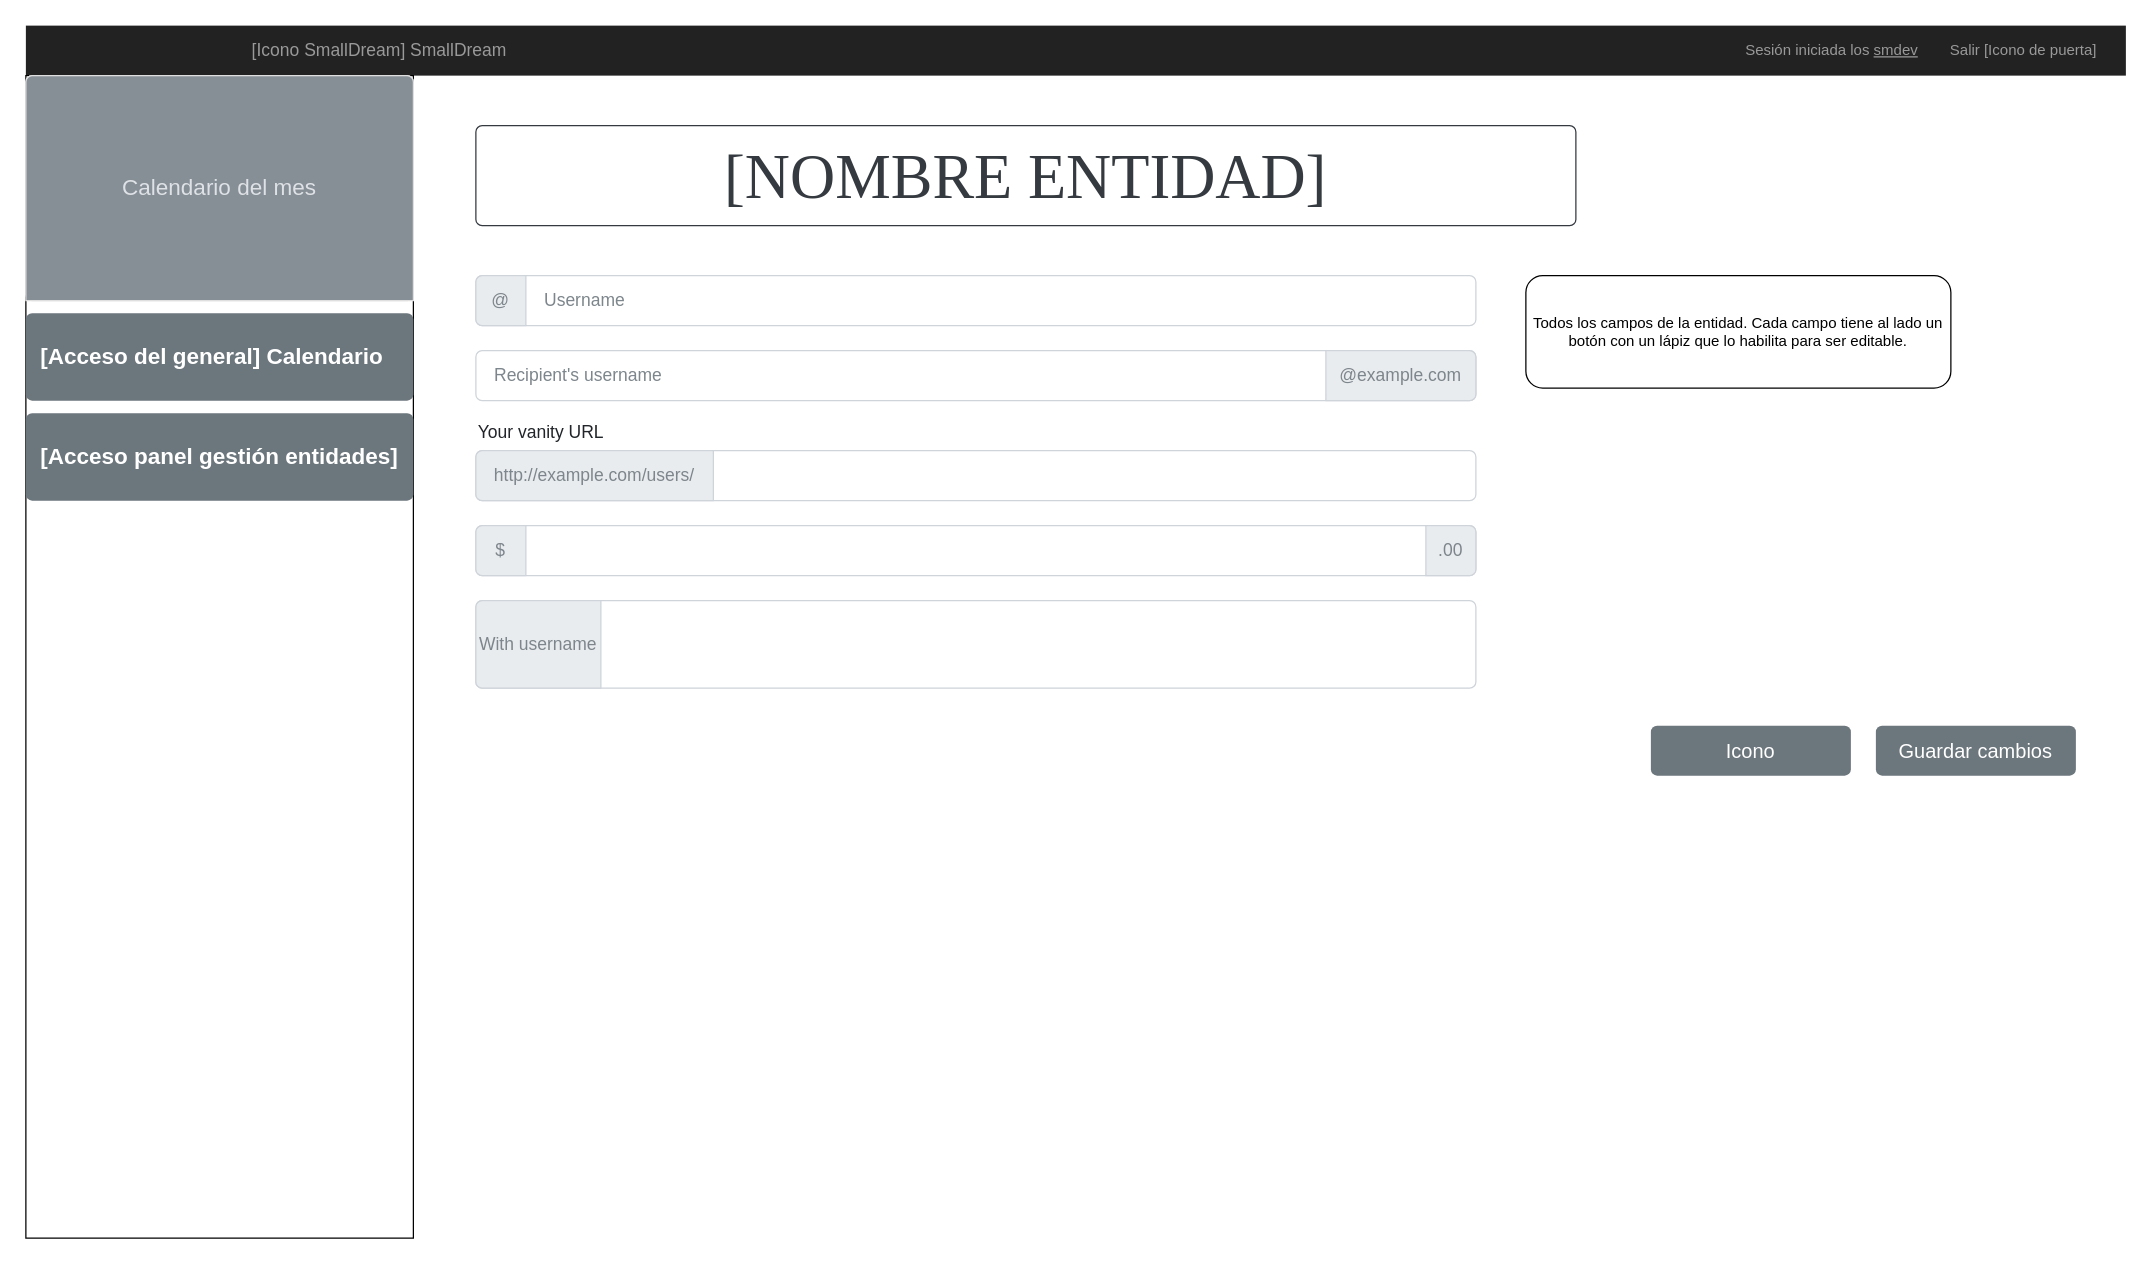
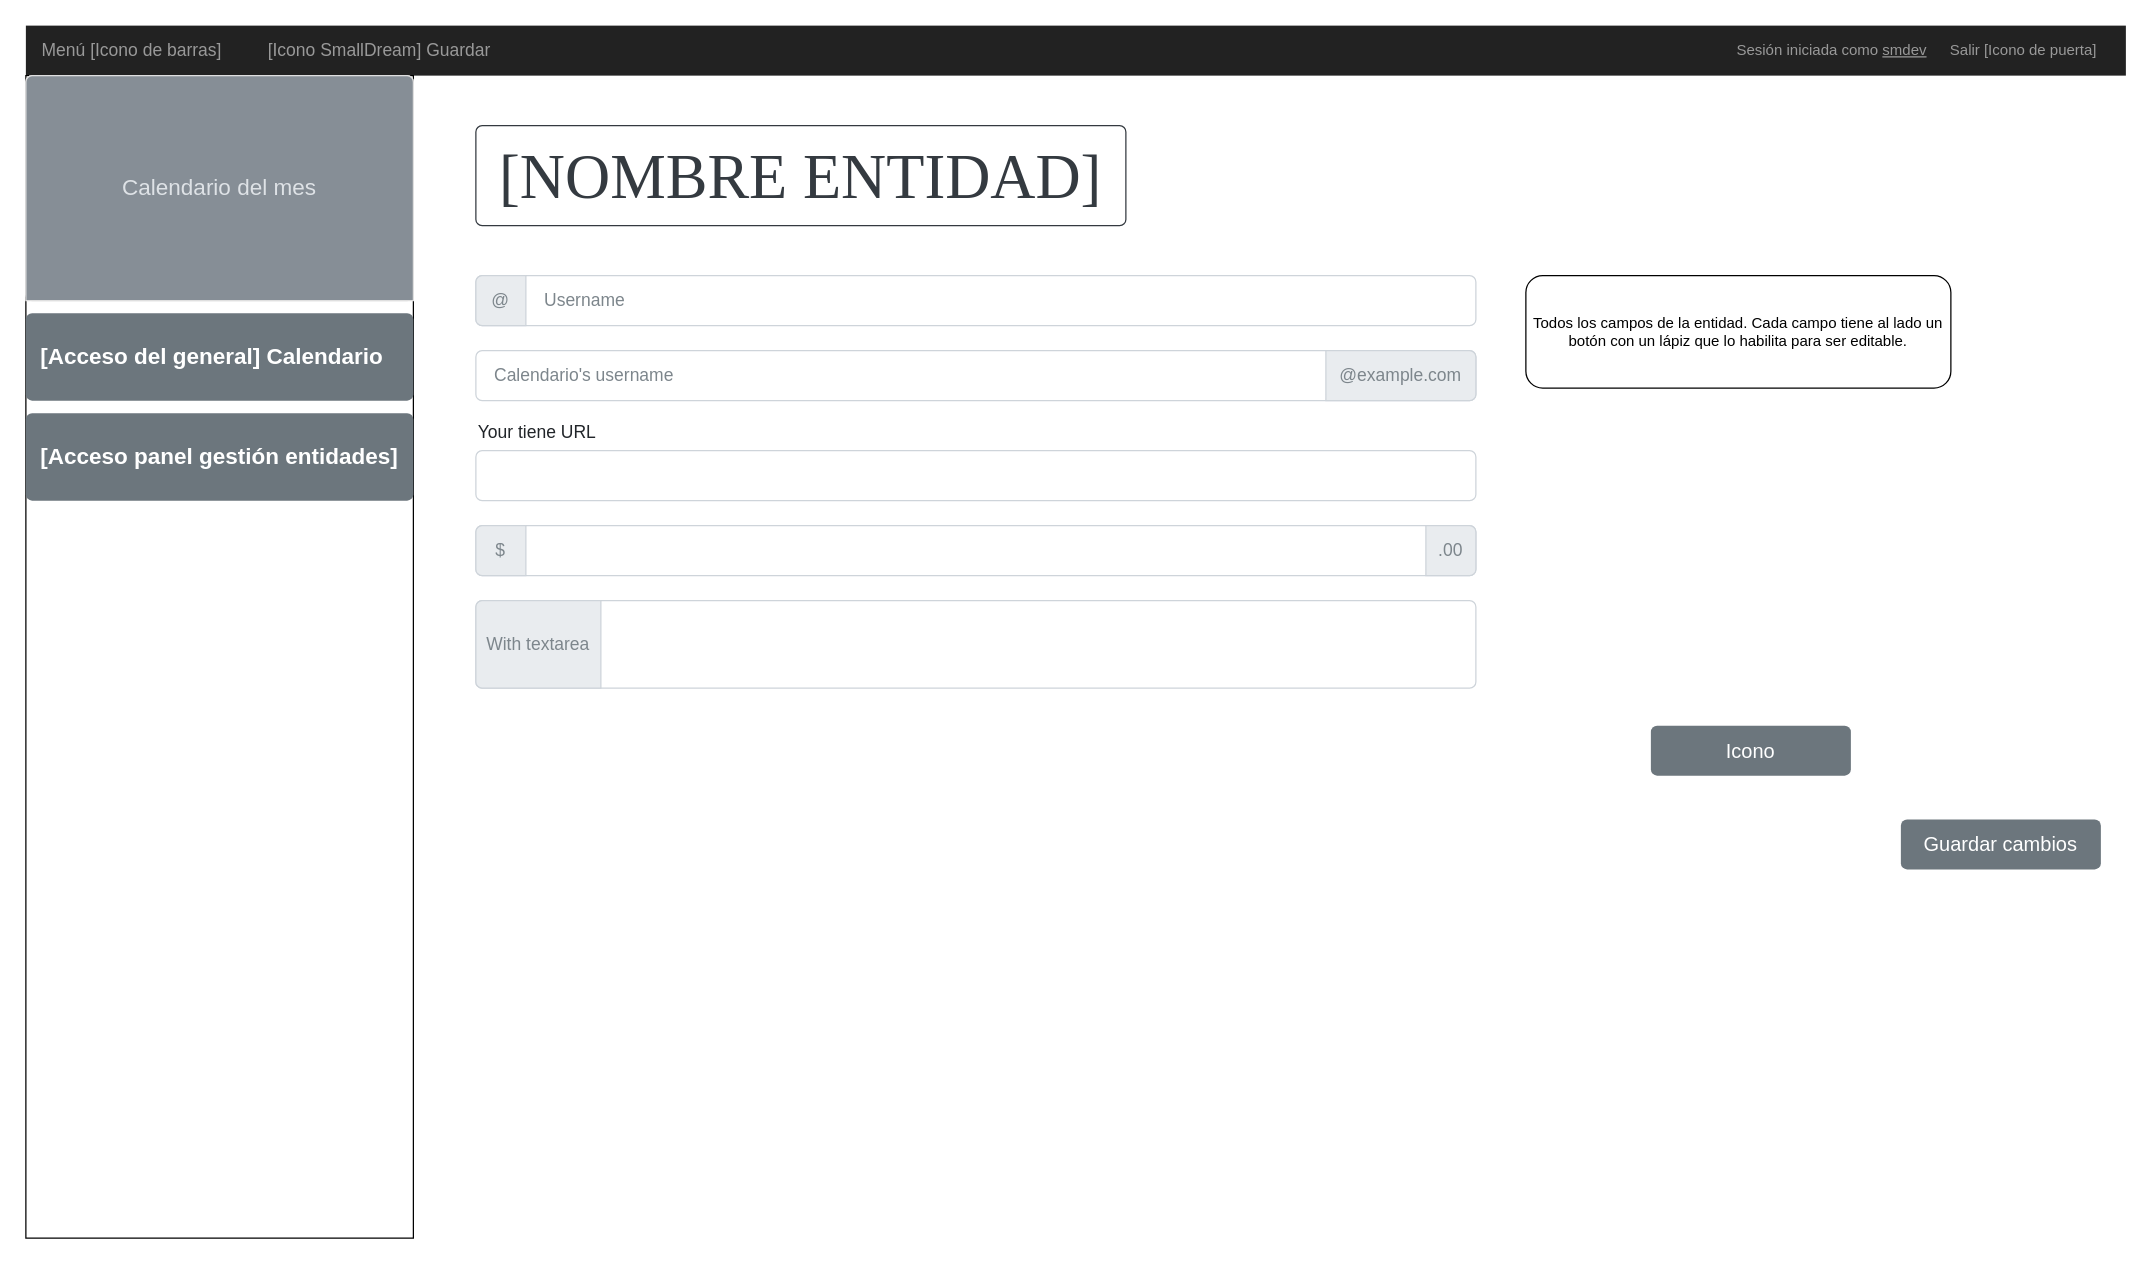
node "Menú [Icono de barras]": added
node "[Icono SmallDream] SmallDream": label "[Icono SmallDream] SmallDream" -> "[Icono SmallDream] Guardar"
node "Sesión iniciada los smdev": label "Sesión iniciada los smdev" -> "Sesión iniciada como smdev"
node "[NOMBRE ENTIDAD]": size 1100x100 -> 650x100
node "Recipient's username": label "Recipient's username" -> "Calendario's username"
node "Your vanity URL": label "Your vanity URL" -> "Your tiene URL"
node "http://example.com/users/": removed
node "With username": label "With username" -> "With textarea"
node "Guardar cambios": moved (1976, 751) -> (2001, 844)
